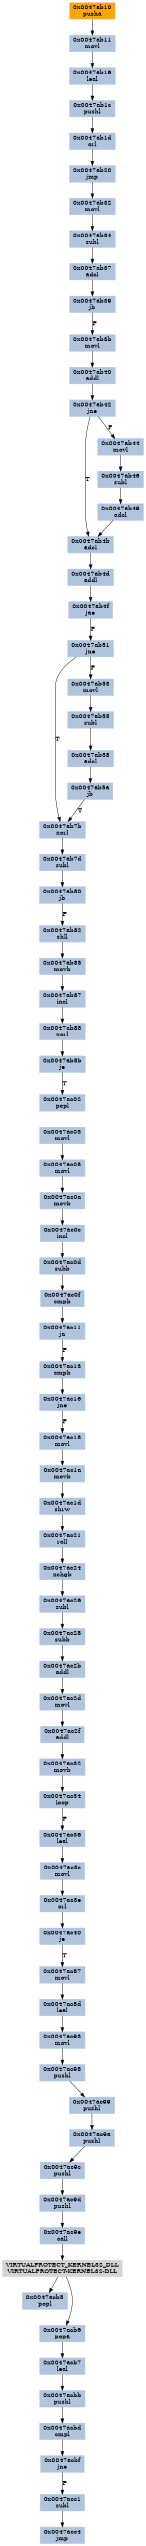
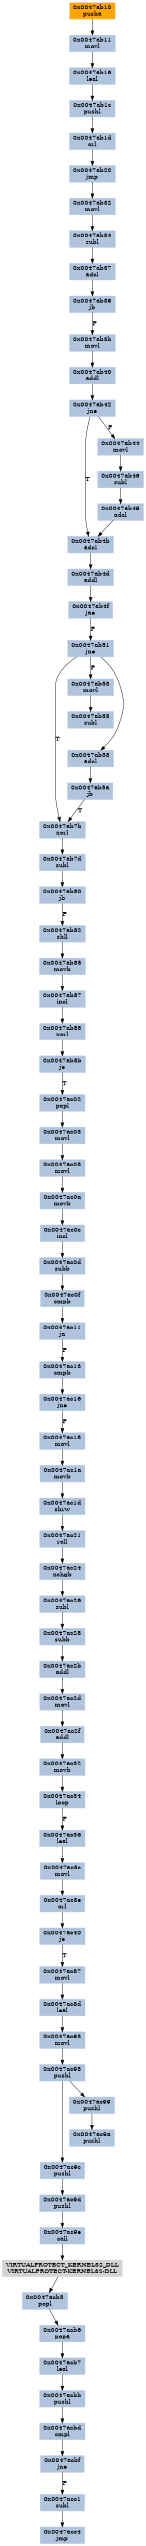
edge "0x0047ab55 subl" -> "0x0047ab58 adcl": now "0x0047ab51 jne" -> "0x0047ab58 adcl"
edge "0x0047ac02 popl" -> "0x0047ac03 movl": added
edge "0x0047ac9a pushl" -> "0x0047ac9c pushl": now "0x0047ac98 pushl" -> "0x0047ac9c pushl"
edge "VIRTUALPROTECT_KERNEL32_DLL VIRTUALPROTECT-KERNEL32-DLL" -> "0x0047acb6 popa": now "0x0047acb5 popl" -> "0x0047acb6 popa"
